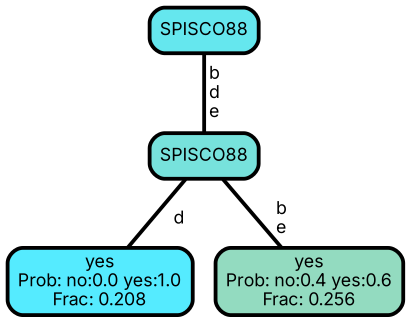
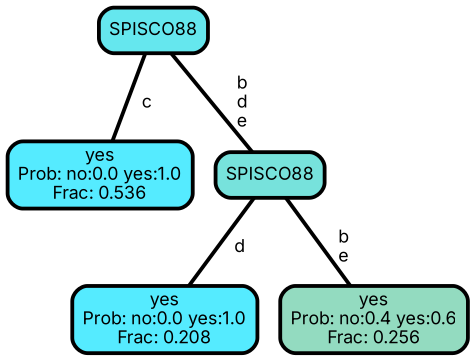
node "yes Prob: no:0.0 yes:1.0 Frac: 0.536": added
